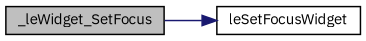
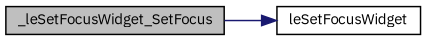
node "_leWidget_SetFocus": label "_leWidget_SetFocus" -> "_leSetFocusWidget_SetFocus"
